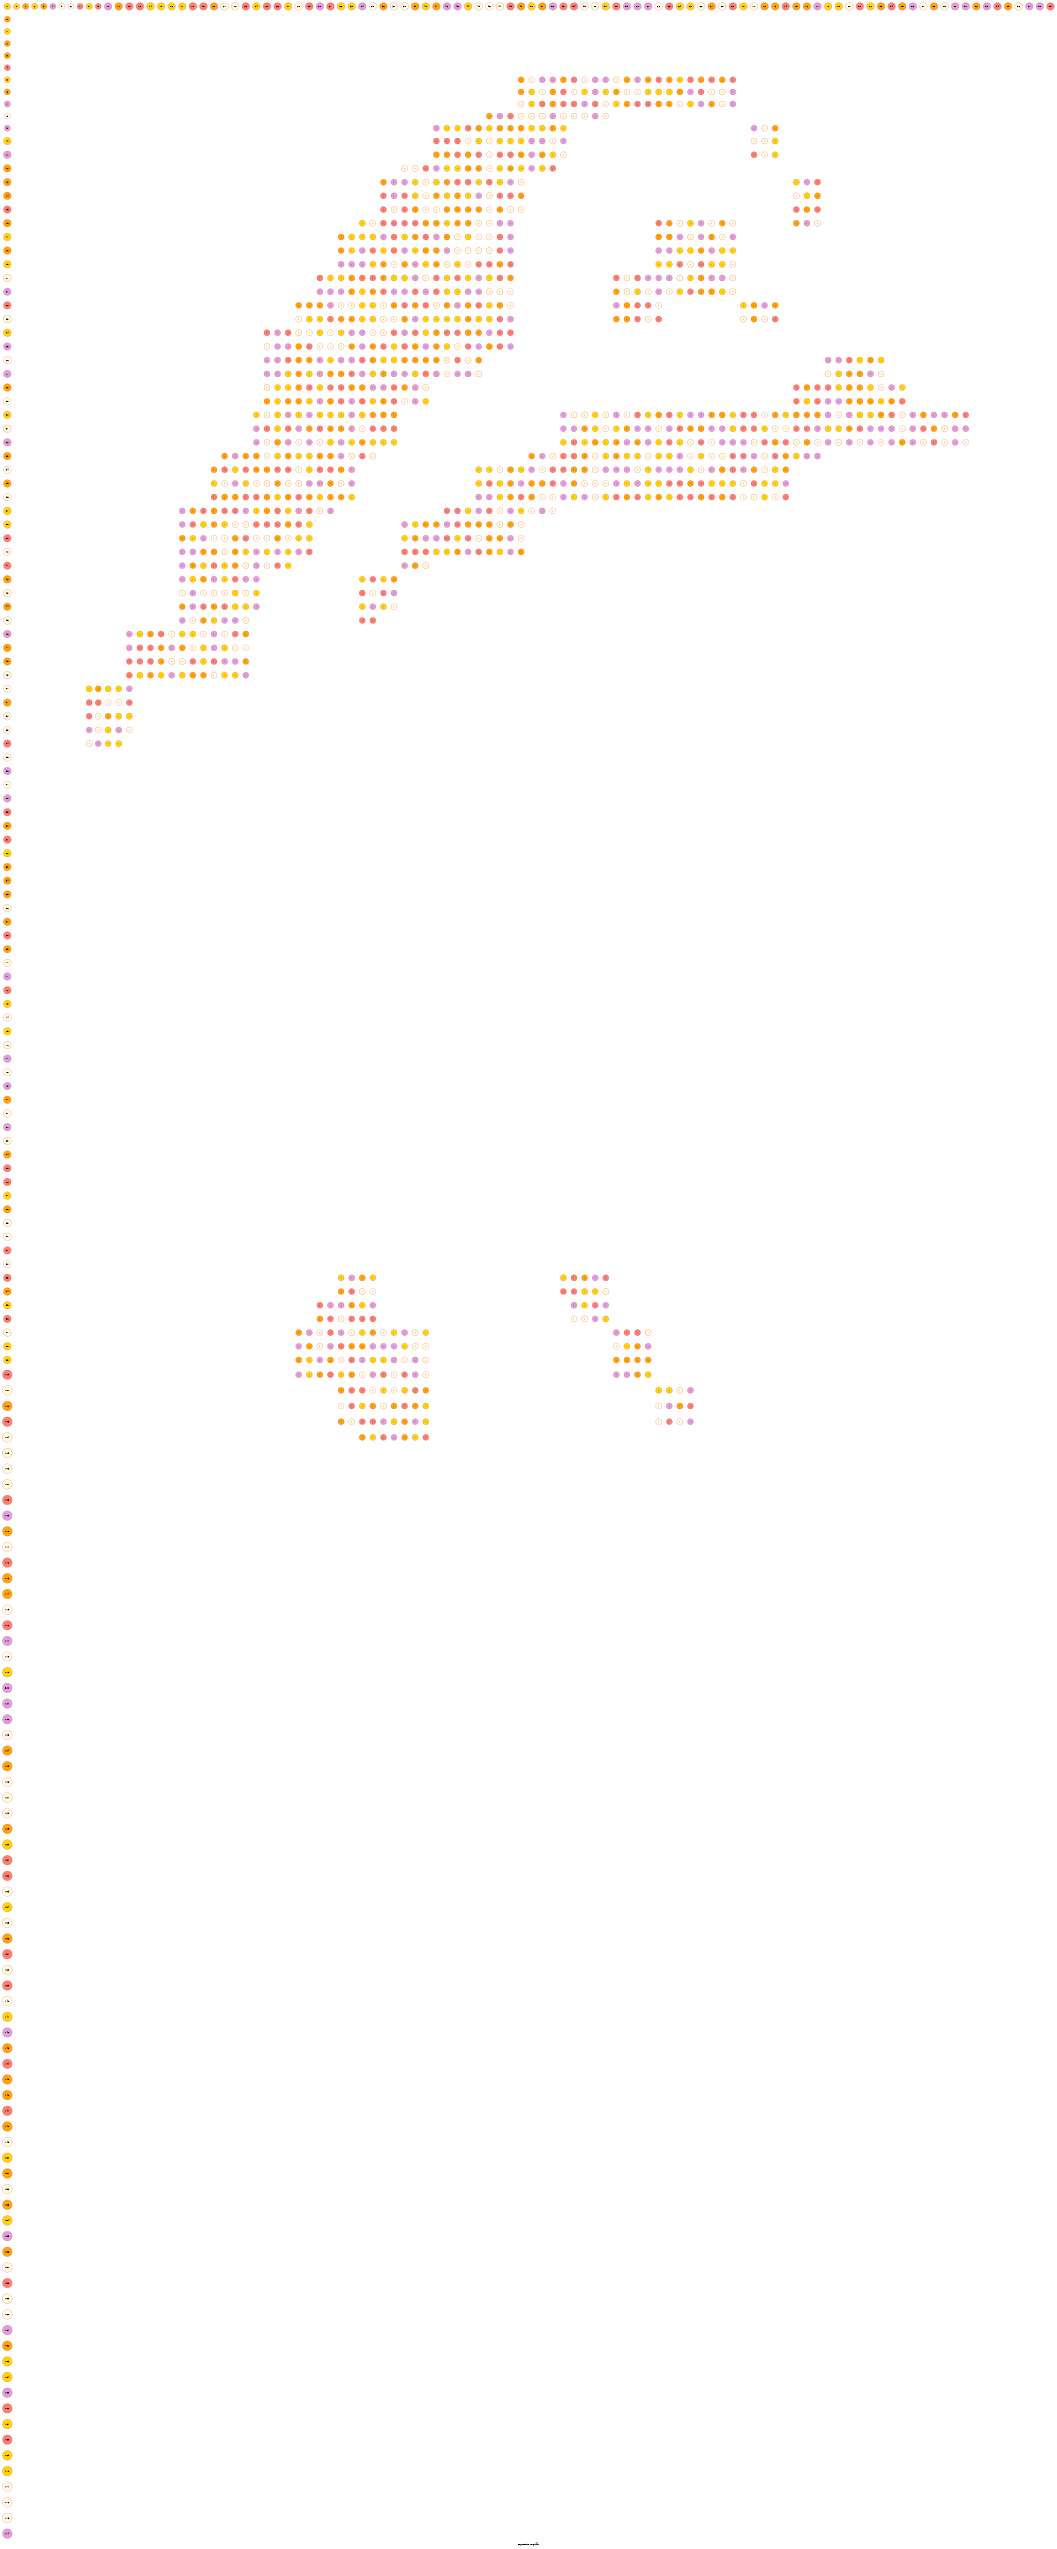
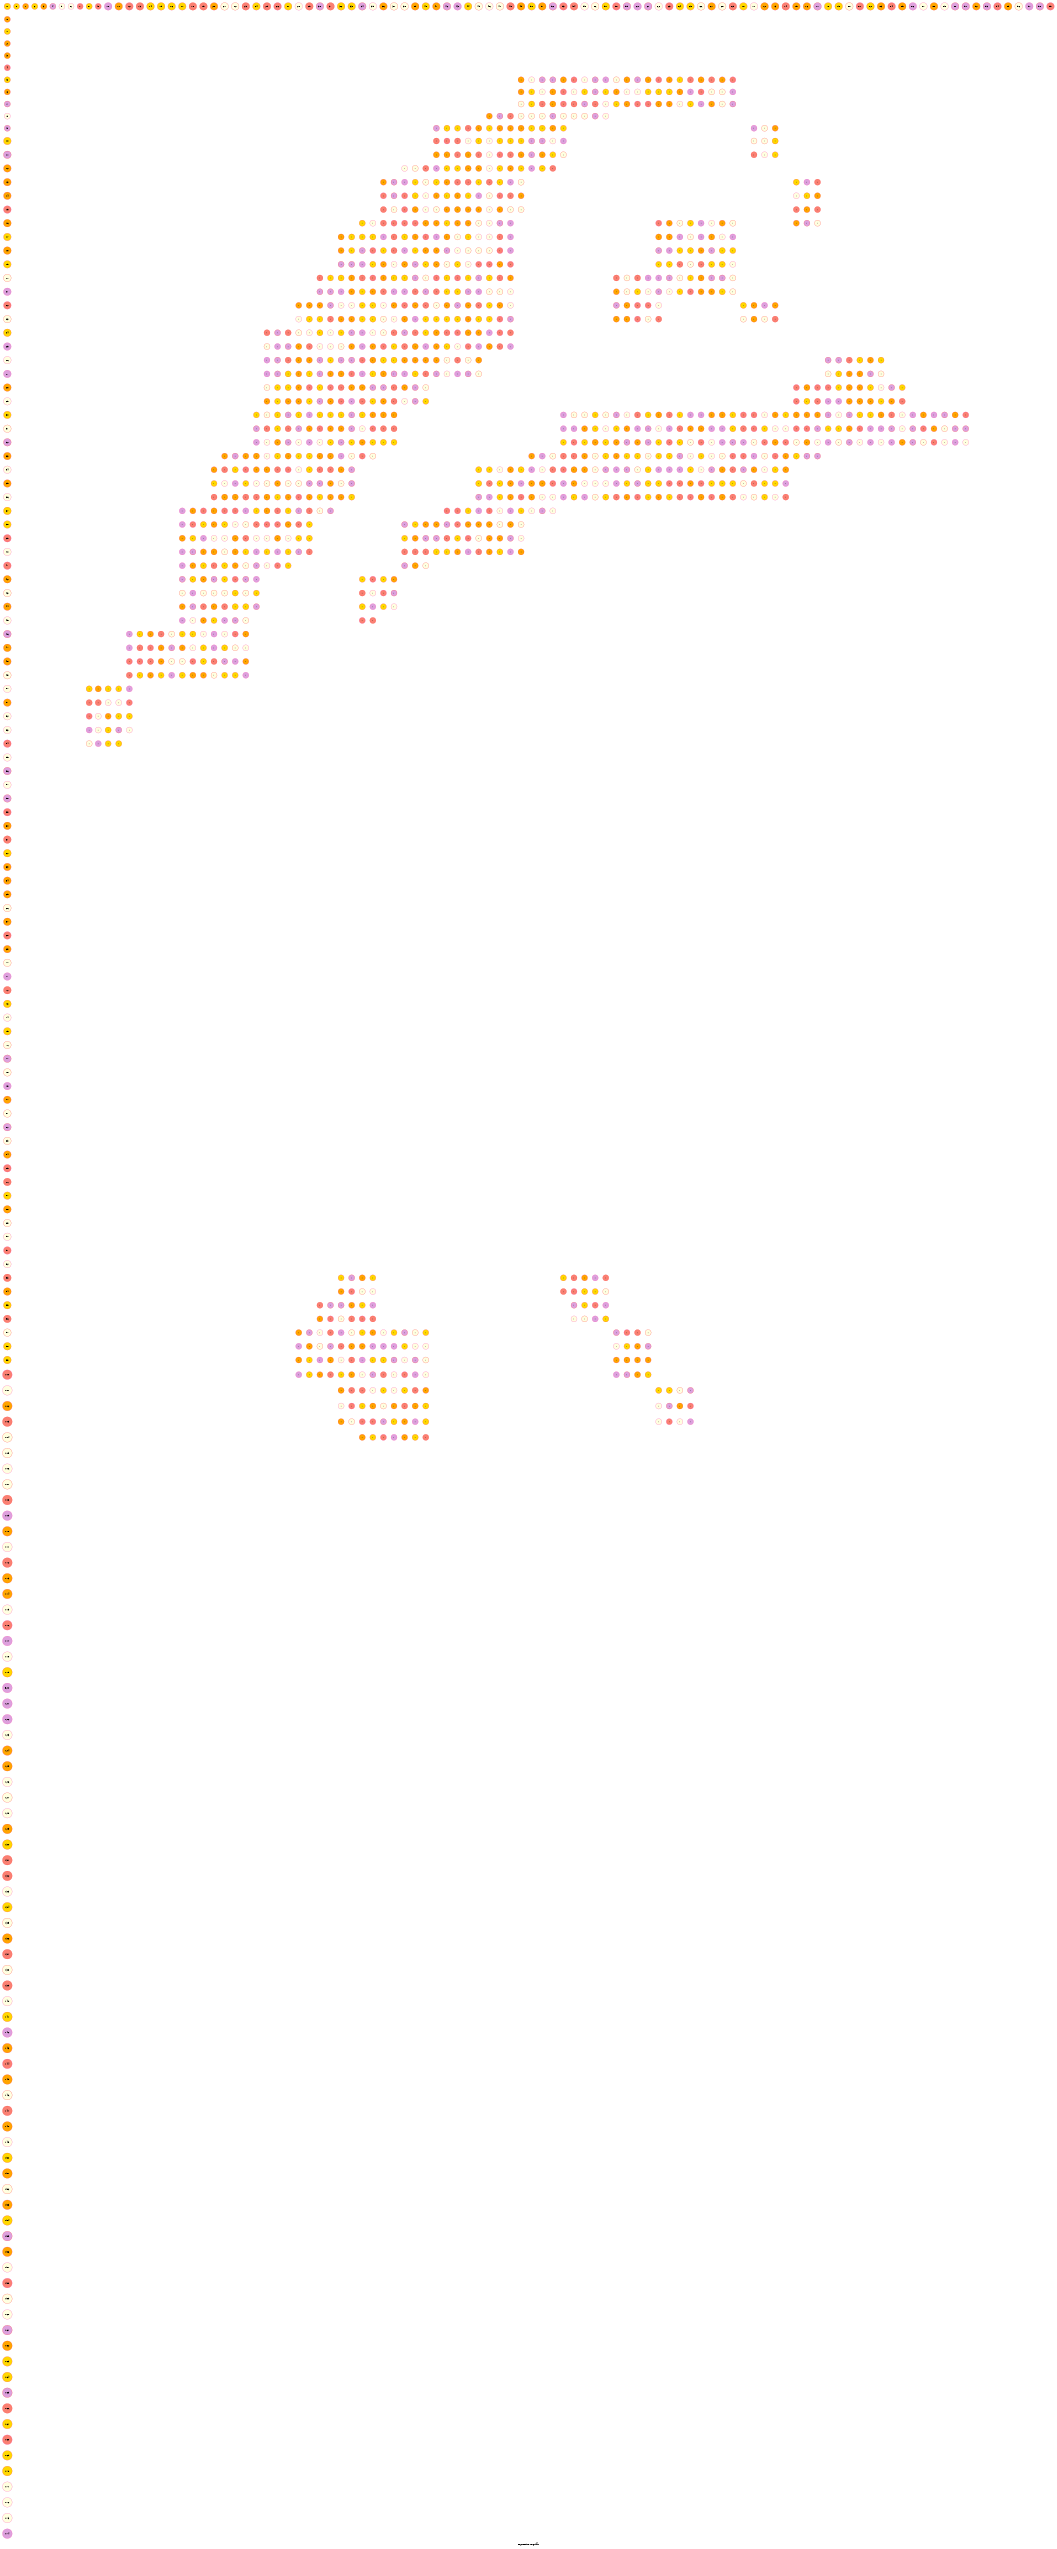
node "146": fillcolor orange -> lightyellow
